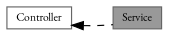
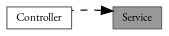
edge "Service" -> "Controller": reversed
